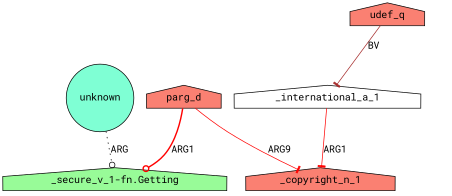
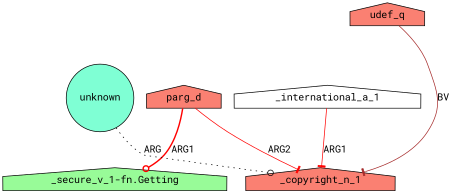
edge "udef_q" -> "_international_a_1": now "udef_q" -> "_copyright_n_1"
edge "unknown" -> "_secure_v_1-fn.Getting": now "unknown" -> "_copyright_n_1"
edge "parg_d" -> "_copyright_n_1": label "ARG9" -> "ARG2"
